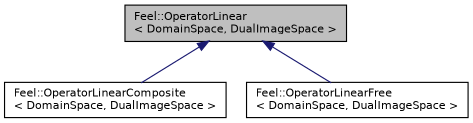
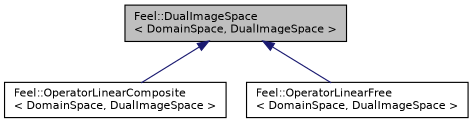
node "Feel::OperatorLinear < DomainSpace, DualImageSpace >": label "Feel::OperatorLinear < DomainSpace, DualImageSpace >" -> "Feel::DualImageSpace < DomainSpace, DualImageSpace >"
